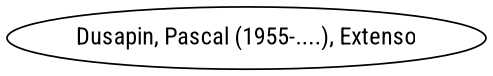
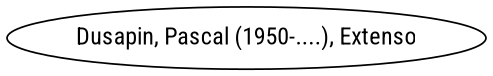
node "Dusapin, Pascal (1955-....), Extenso": label "Dusapin, Pascal (1955-....), Extenso" -> "Dusapin, Pascal (1950-....), Extenso"
